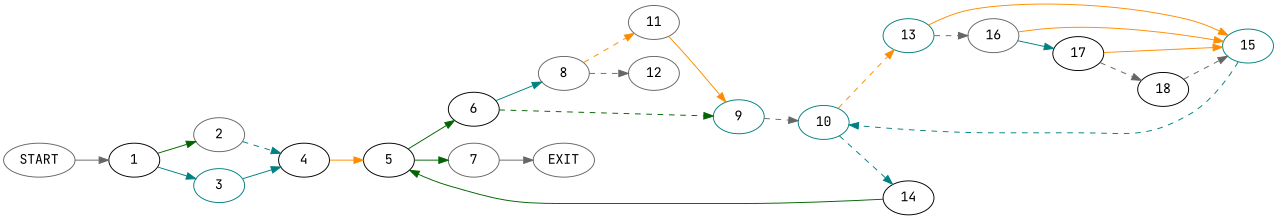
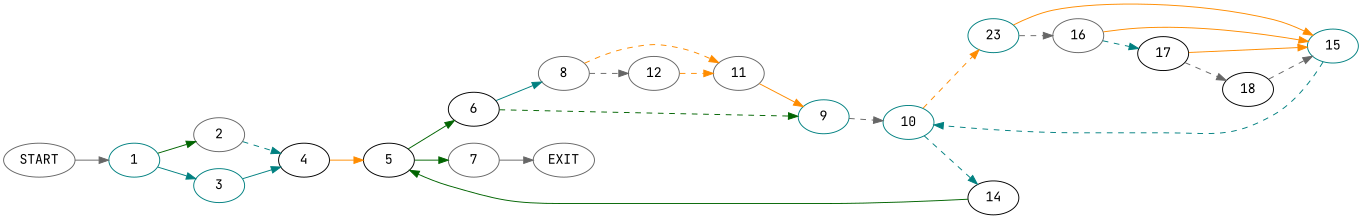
node "13": label "13" -> "23"
edge "16" -> "17": style solid -> dashed
edge "12" -> "11": added
node "1": color black -> teal
